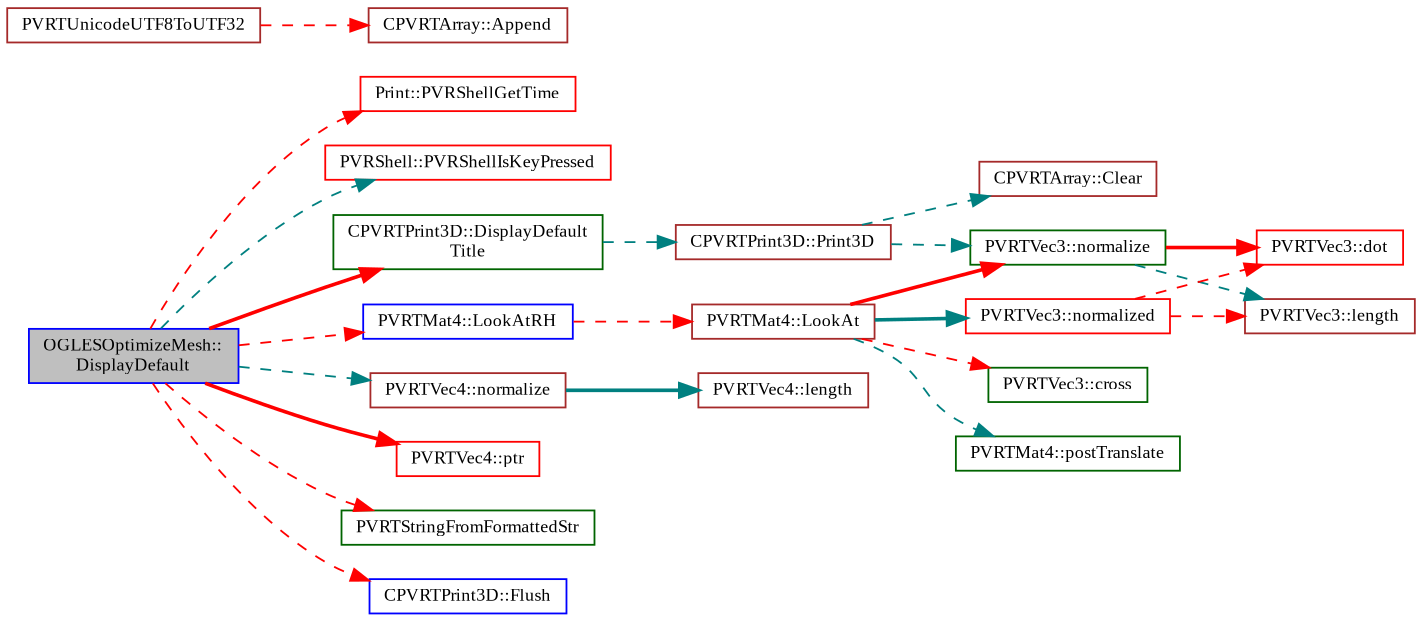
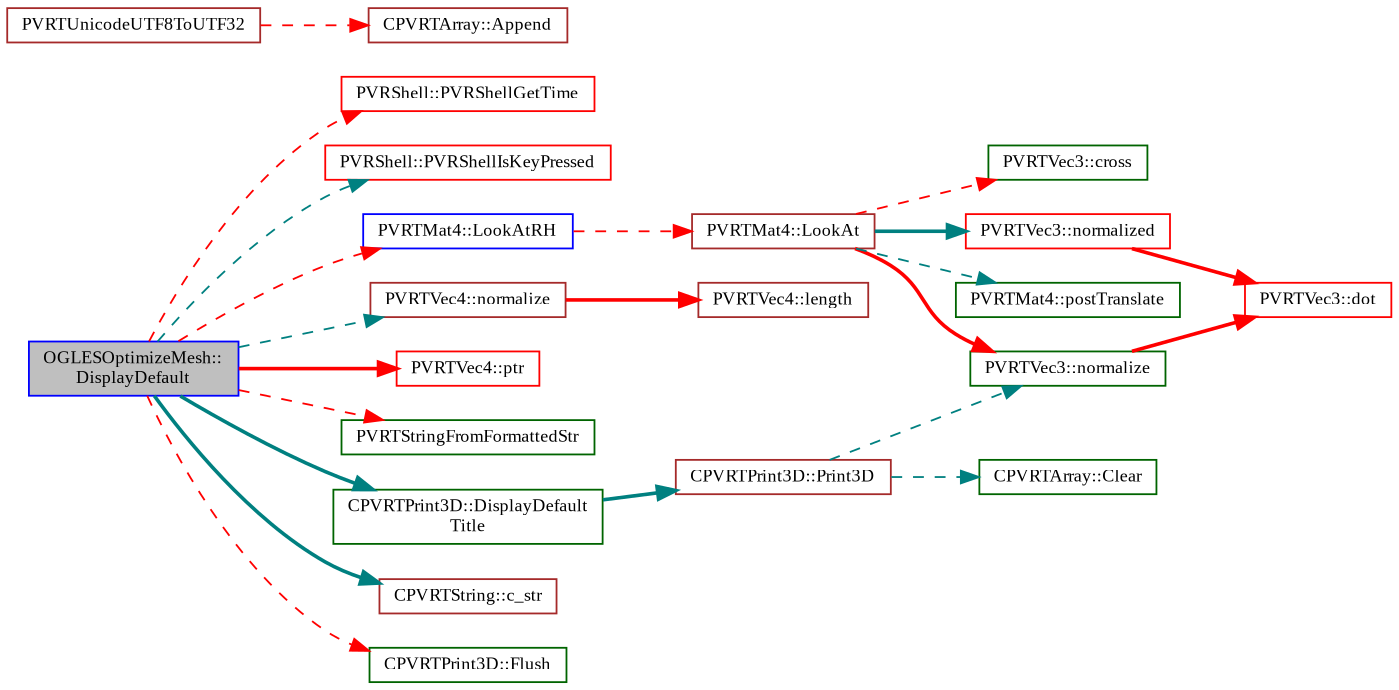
node "Print::PVRShellGetTime": label "Print::PVRShellGetTime" -> "PVRShell::PVRShellGetTime"
node "CPVRTArray::Clear": color brown -> darkgreen
edge "CPVRTPrint3D::DisplayDefault Title" -> "CPVRTPrint3D::Print3D": style dashed -> bold
edge "PVRTVec3::normalized" -> "PVRTVec3::dot": style dashed -> bold
edge "OGLESOptimizeMesh:: DisplayDefault" -> "CPVRTPrint3D::DisplayDefault Title": color red -> teal
node "PVRTVec3::length": removed
edge "PVRTVec4::normalize" -> "PVRTVec4::length": color teal -> red
node "CPVRTString::c_str": added
node "CPVRTPrint3D::Flush": color blue -> darkgreen
